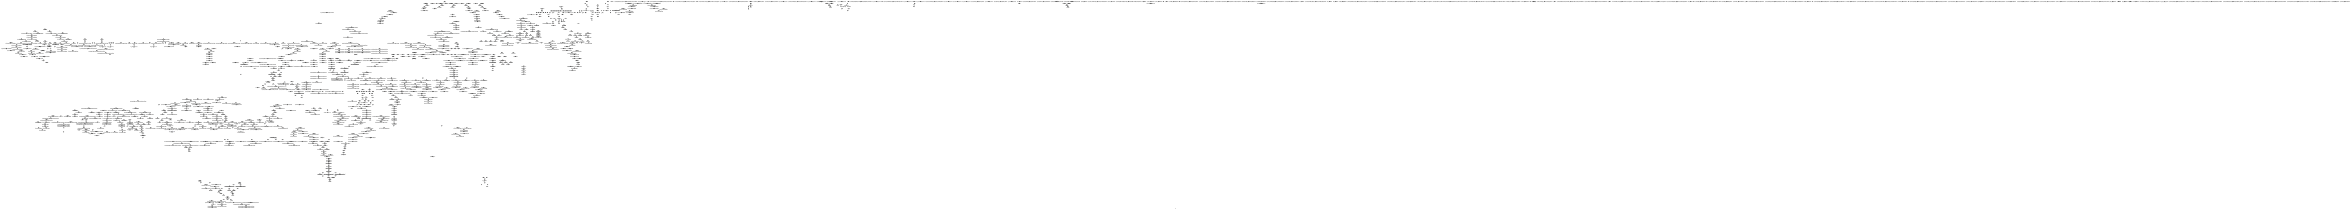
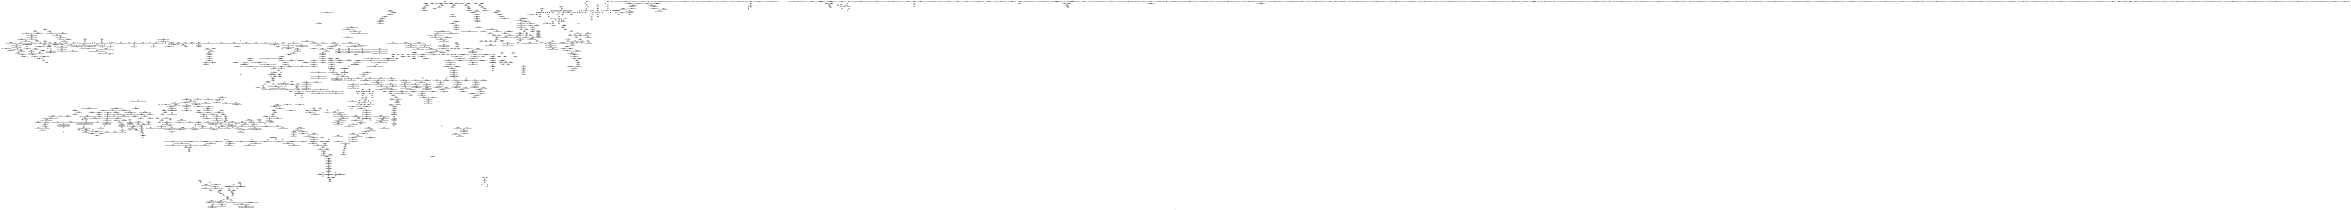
node "NodeID: 8": removed
node "NodeID: 555": removed
